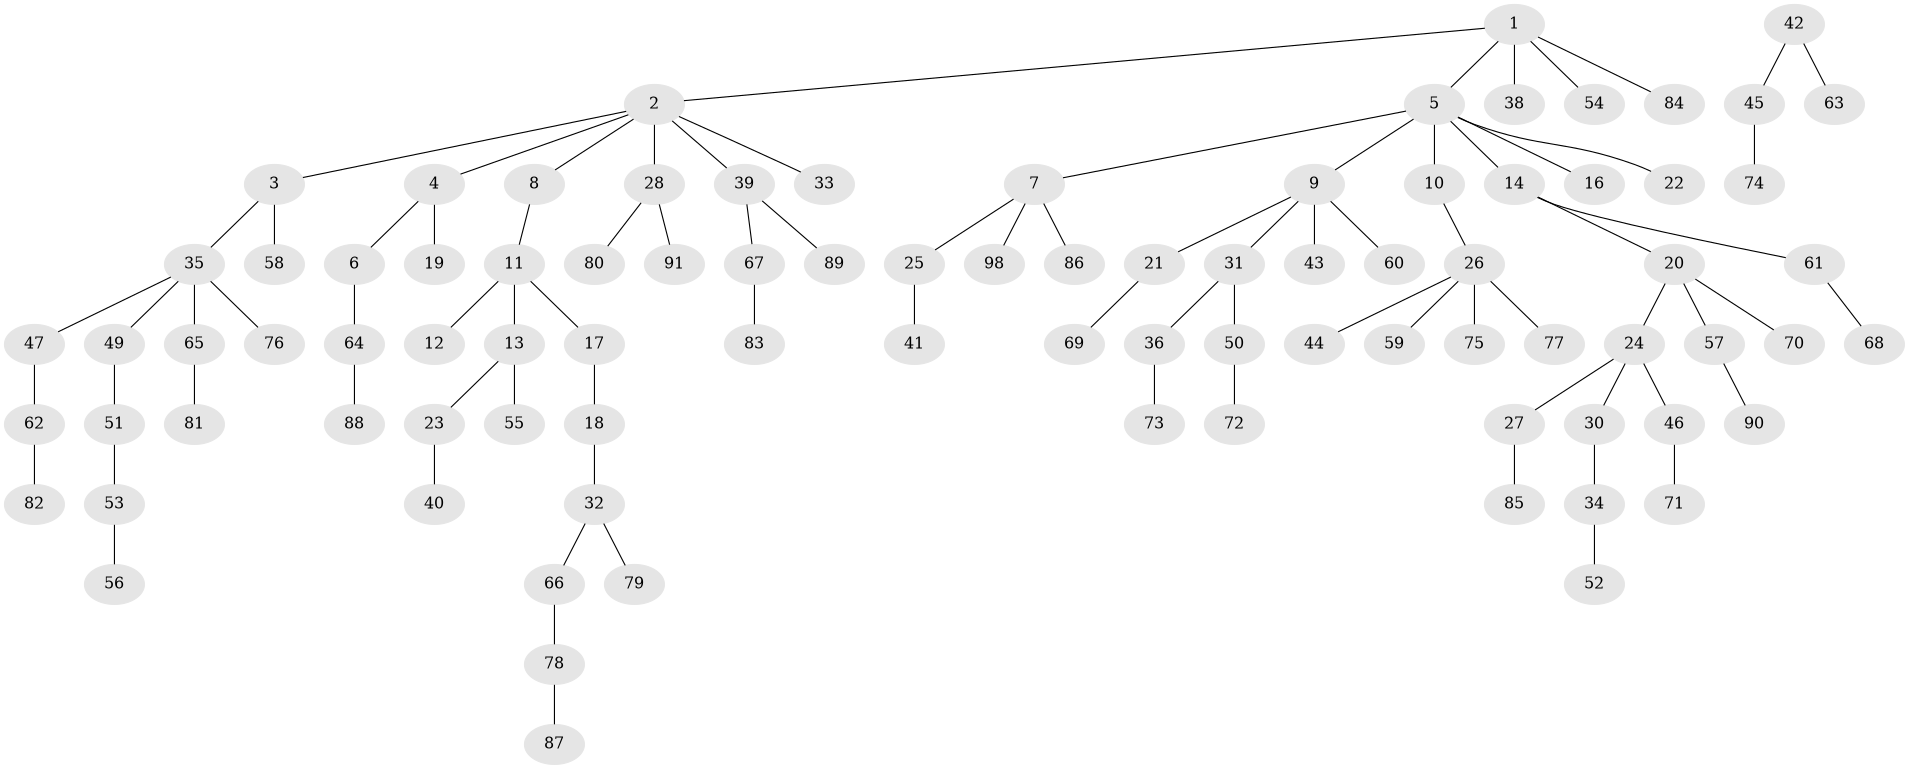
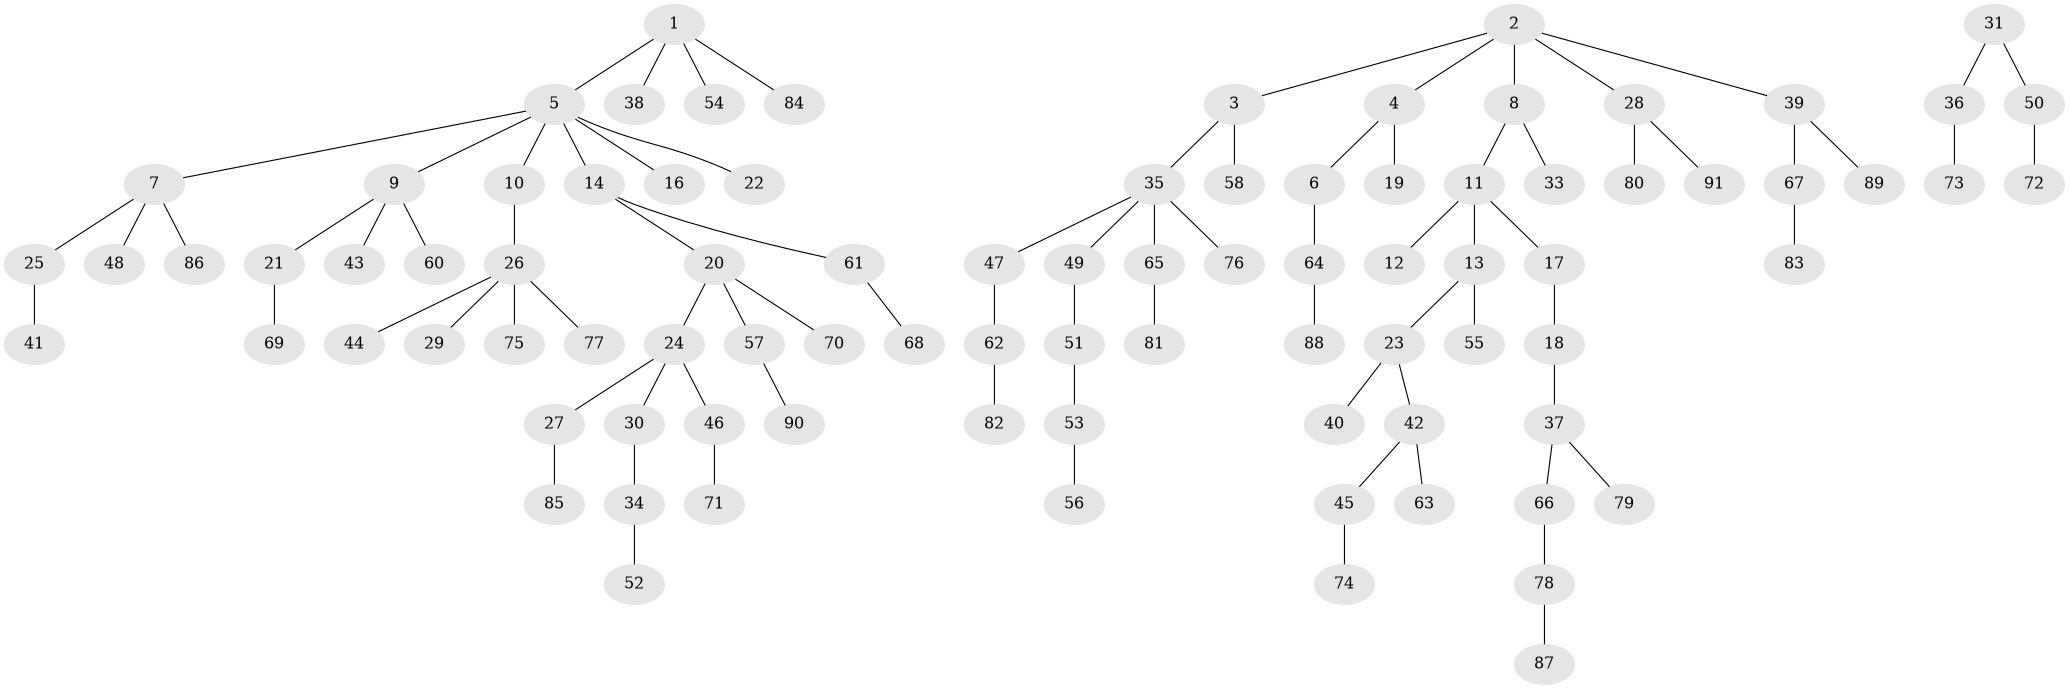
edge "1" -- "2": removed
edge "2" -- "33": now "8" -- "33"
edge "9" -- "31": removed
node "98": label "98" -> "48"
node "59": label "59" -> "29"
edge "23" -- "42": added
node "32": label "32" -> "37"
